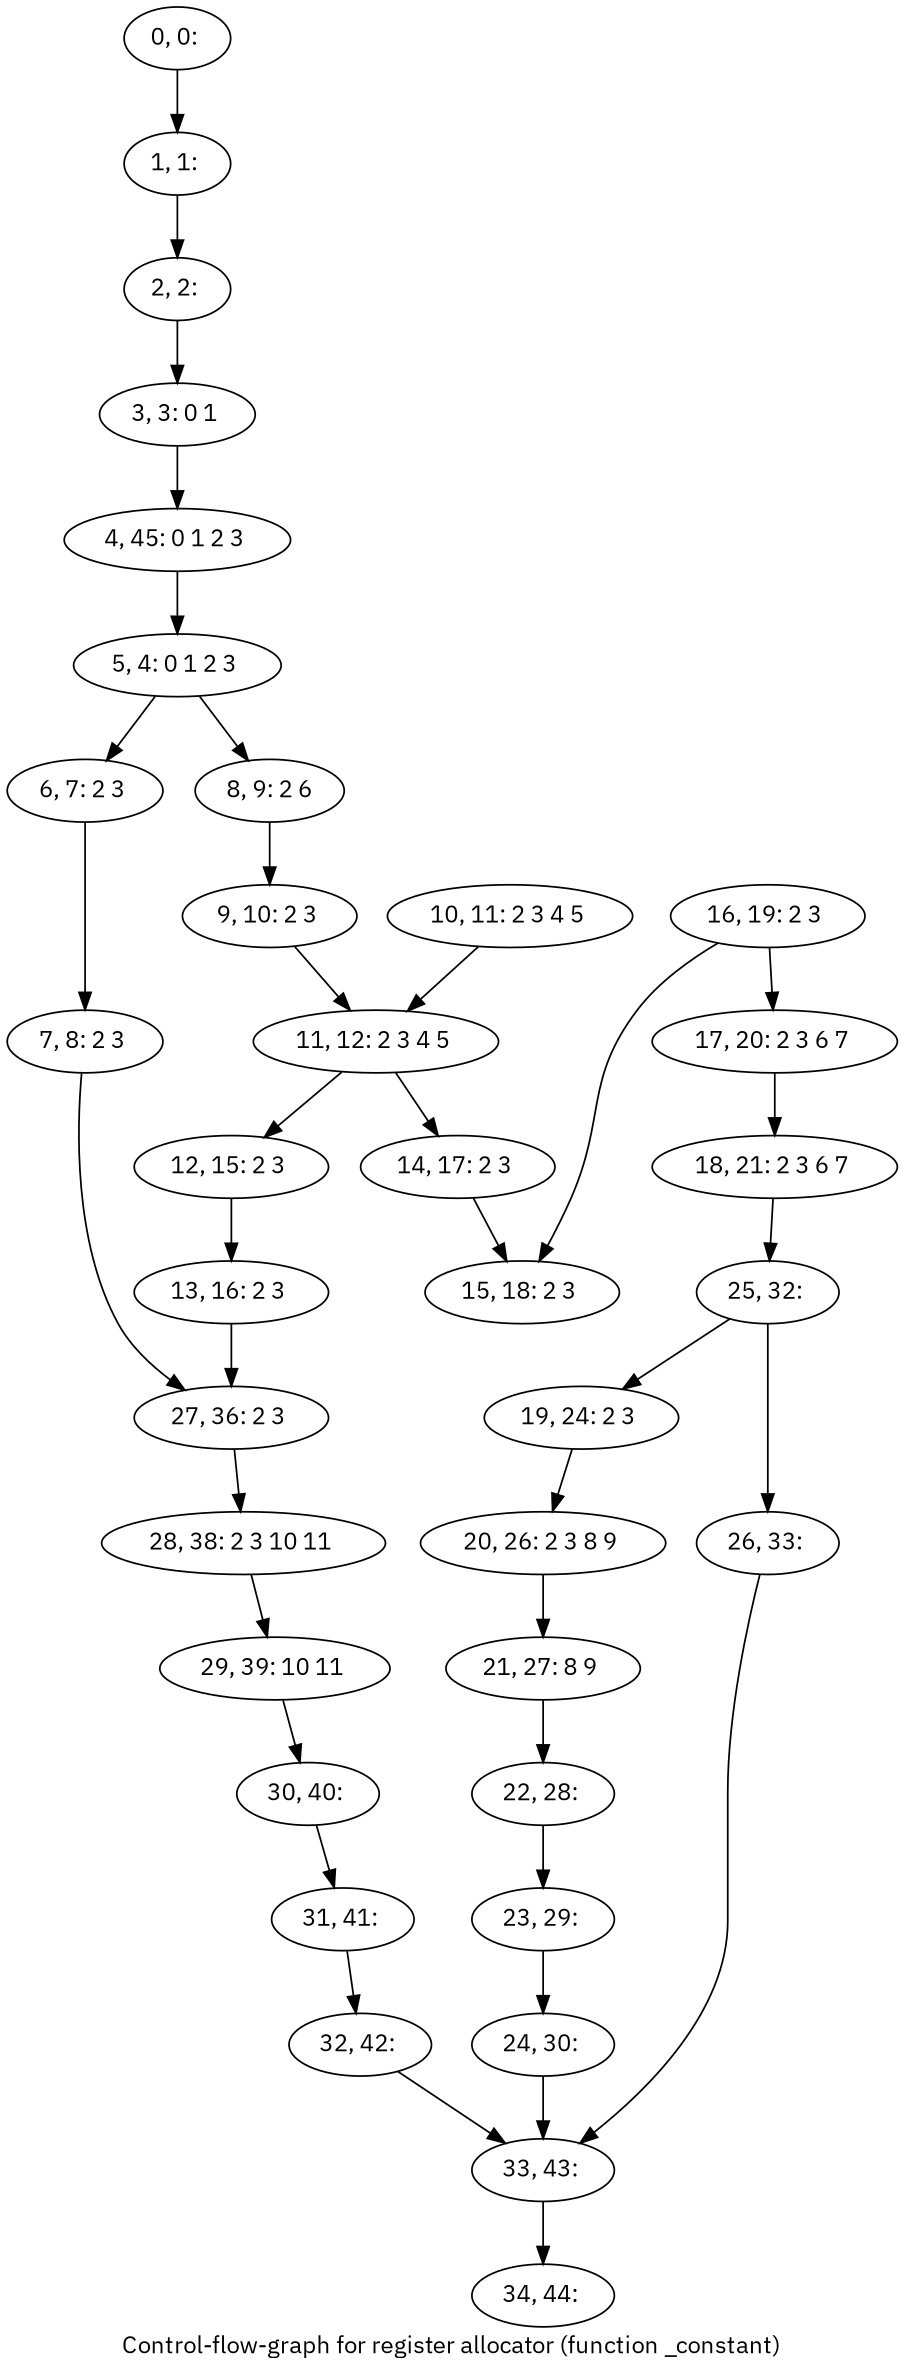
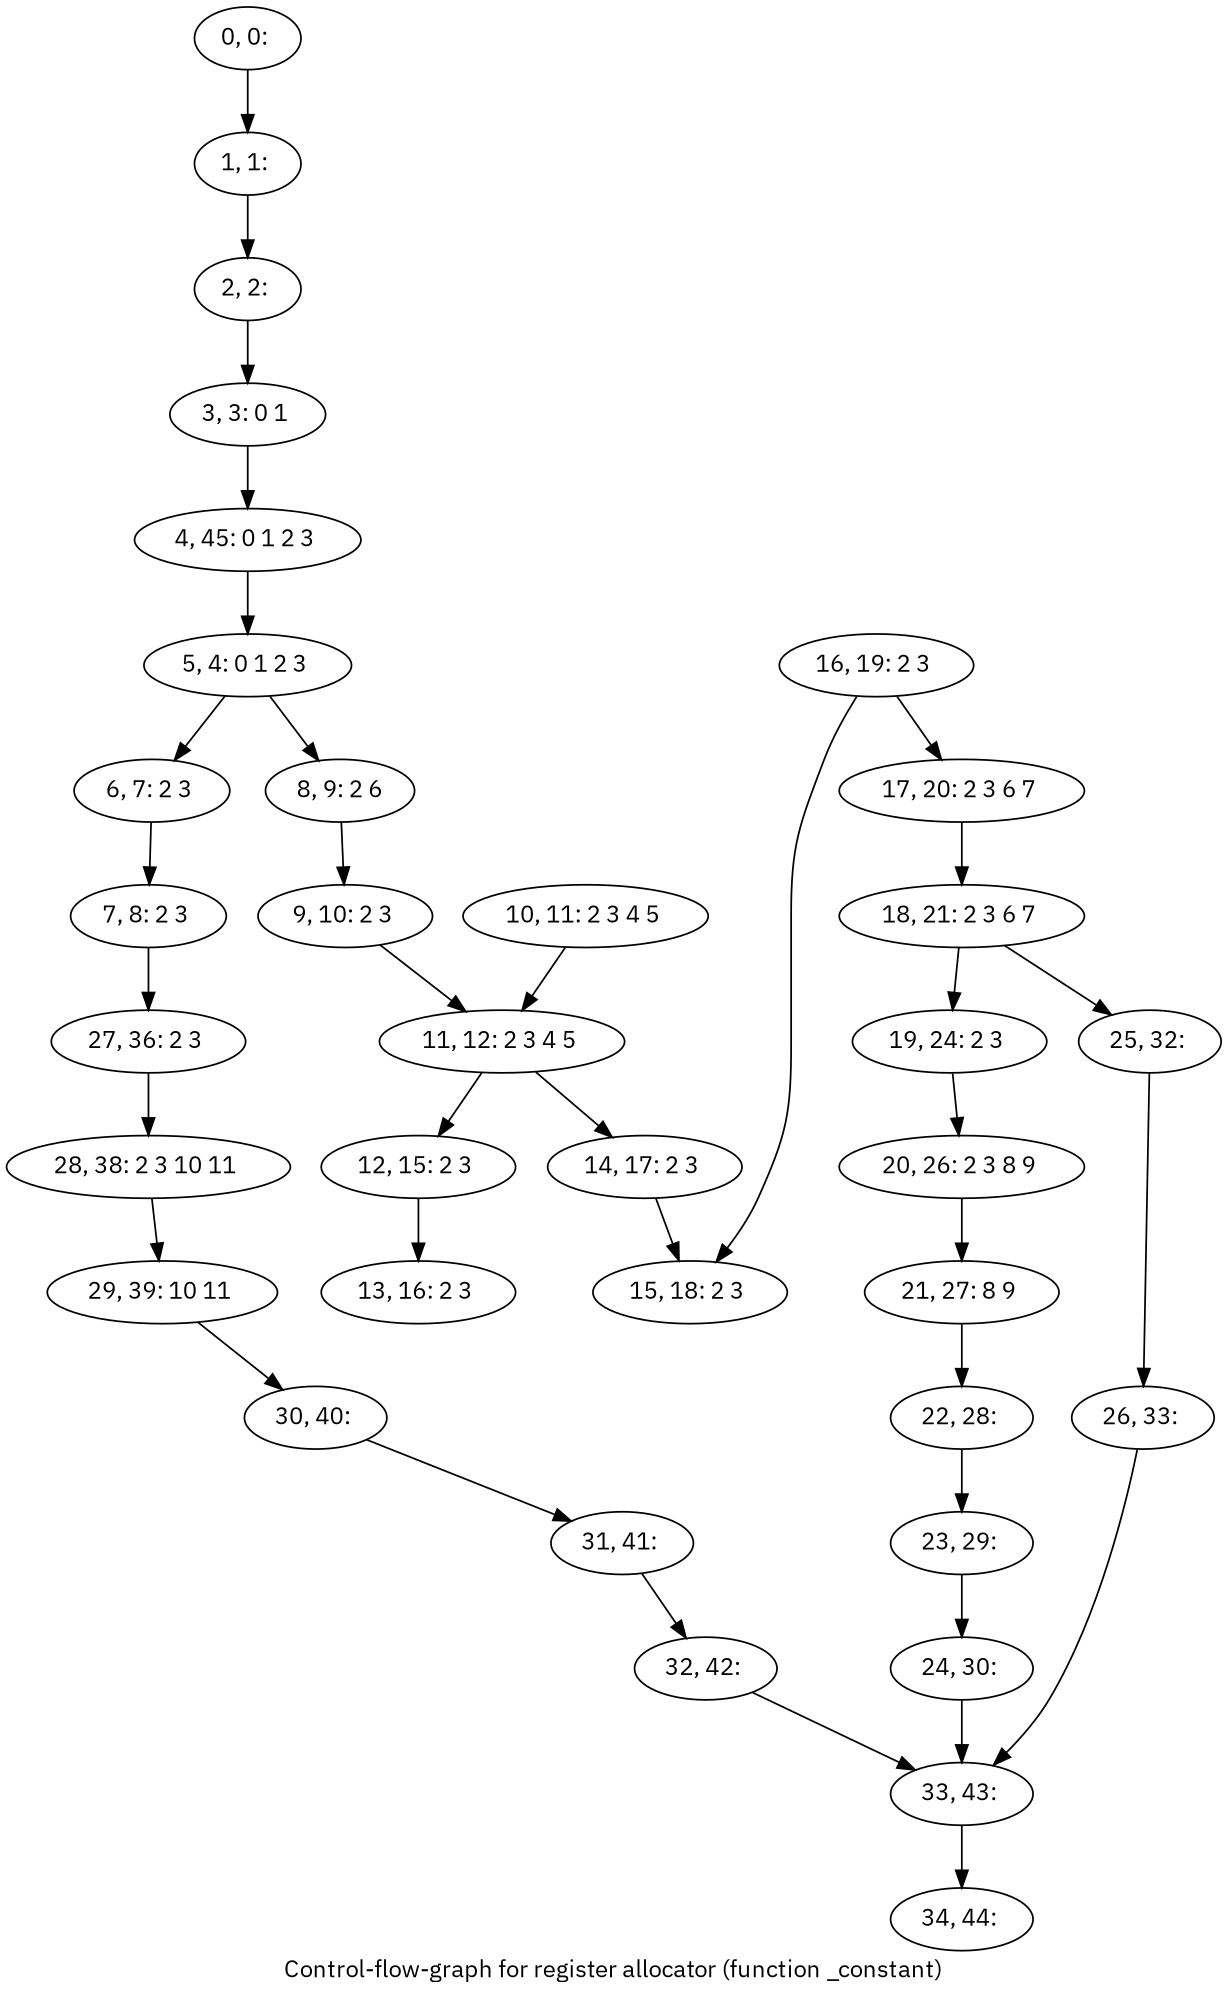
edge "13, 16: 2 3" -> "27, 36: 2 3": removed
edge "25, 32:" -> "19, 24: 2 3": now "18, 21: 2 3 6 7" -> "19, 24: 2 3"
